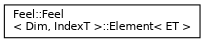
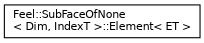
node "Feel::Feel < Dim, IndexT >::Element< ET >": label "Feel::Feel < Dim, IndexT >::Element< ET >" -> "Feel::SubFaceOfNone < Dim, IndexT >::Element< ET >"
